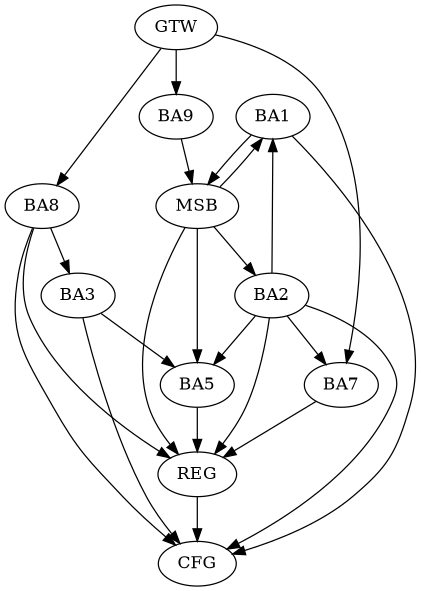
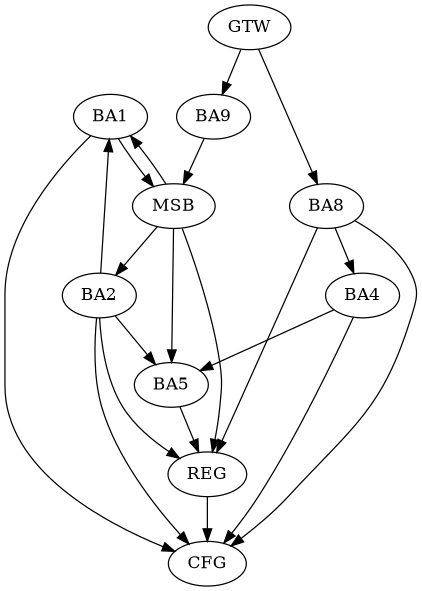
node "BA3": label "BA3" -> "BA4"
node "BA7": removed
